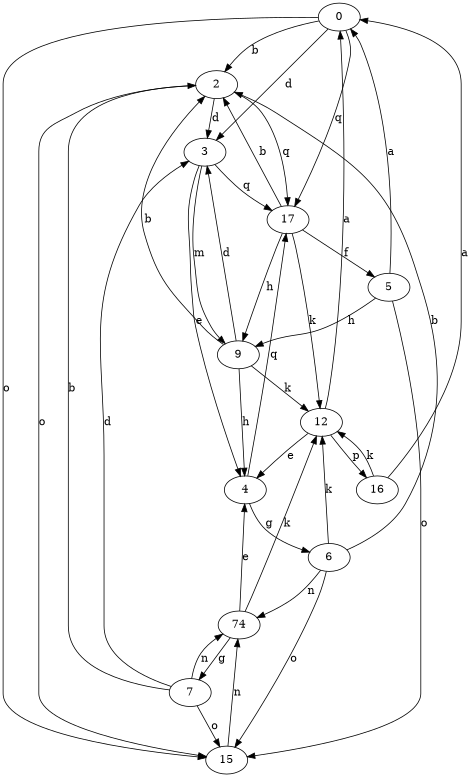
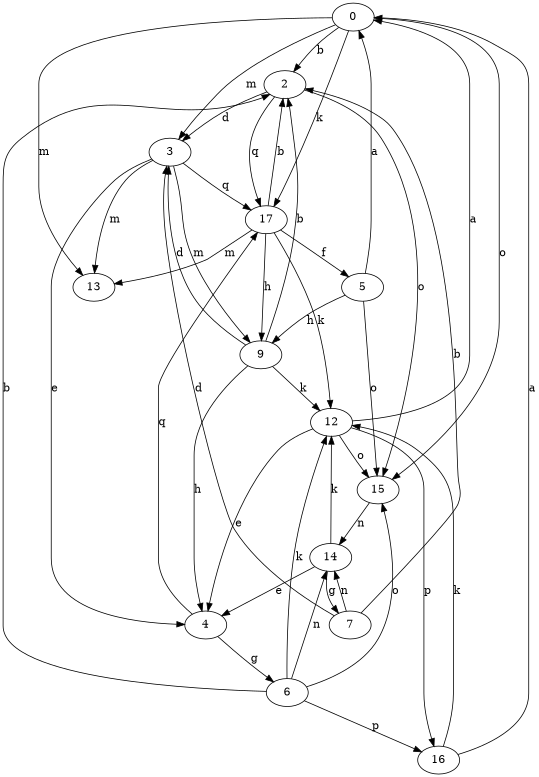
edge "0" -> "3": label "d" -> "m"
edge "0" -> "17": label "q" -> "k"
node "13": added
node "74": label "74" -> "14"
edge "7" -> "15": now "12" -> "15"
edge "6" -> "16": added, label "p"
